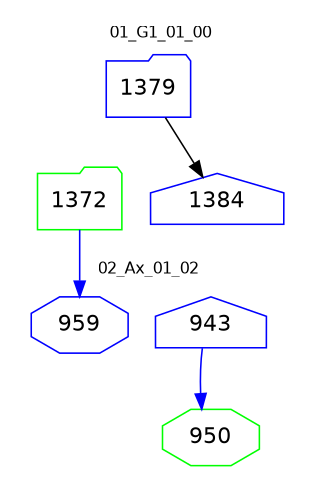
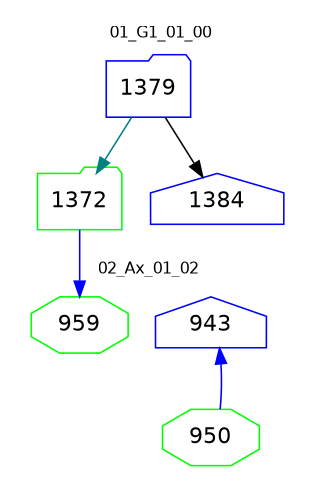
edge "1379" -> "1372": added
node "959": color blue -> green
edge "943" -> "950": reversed
